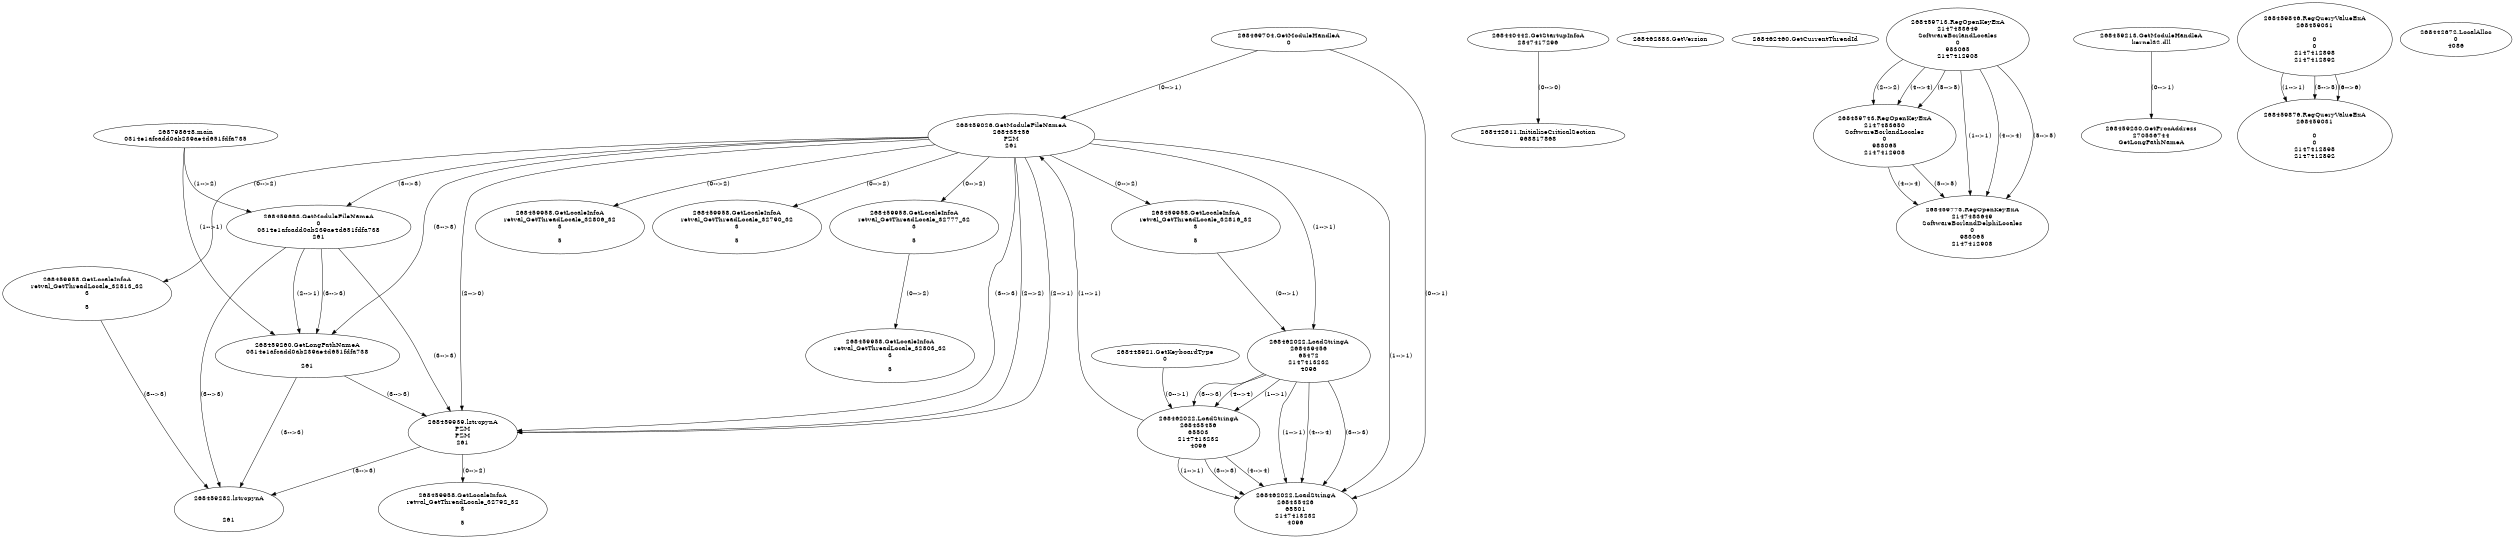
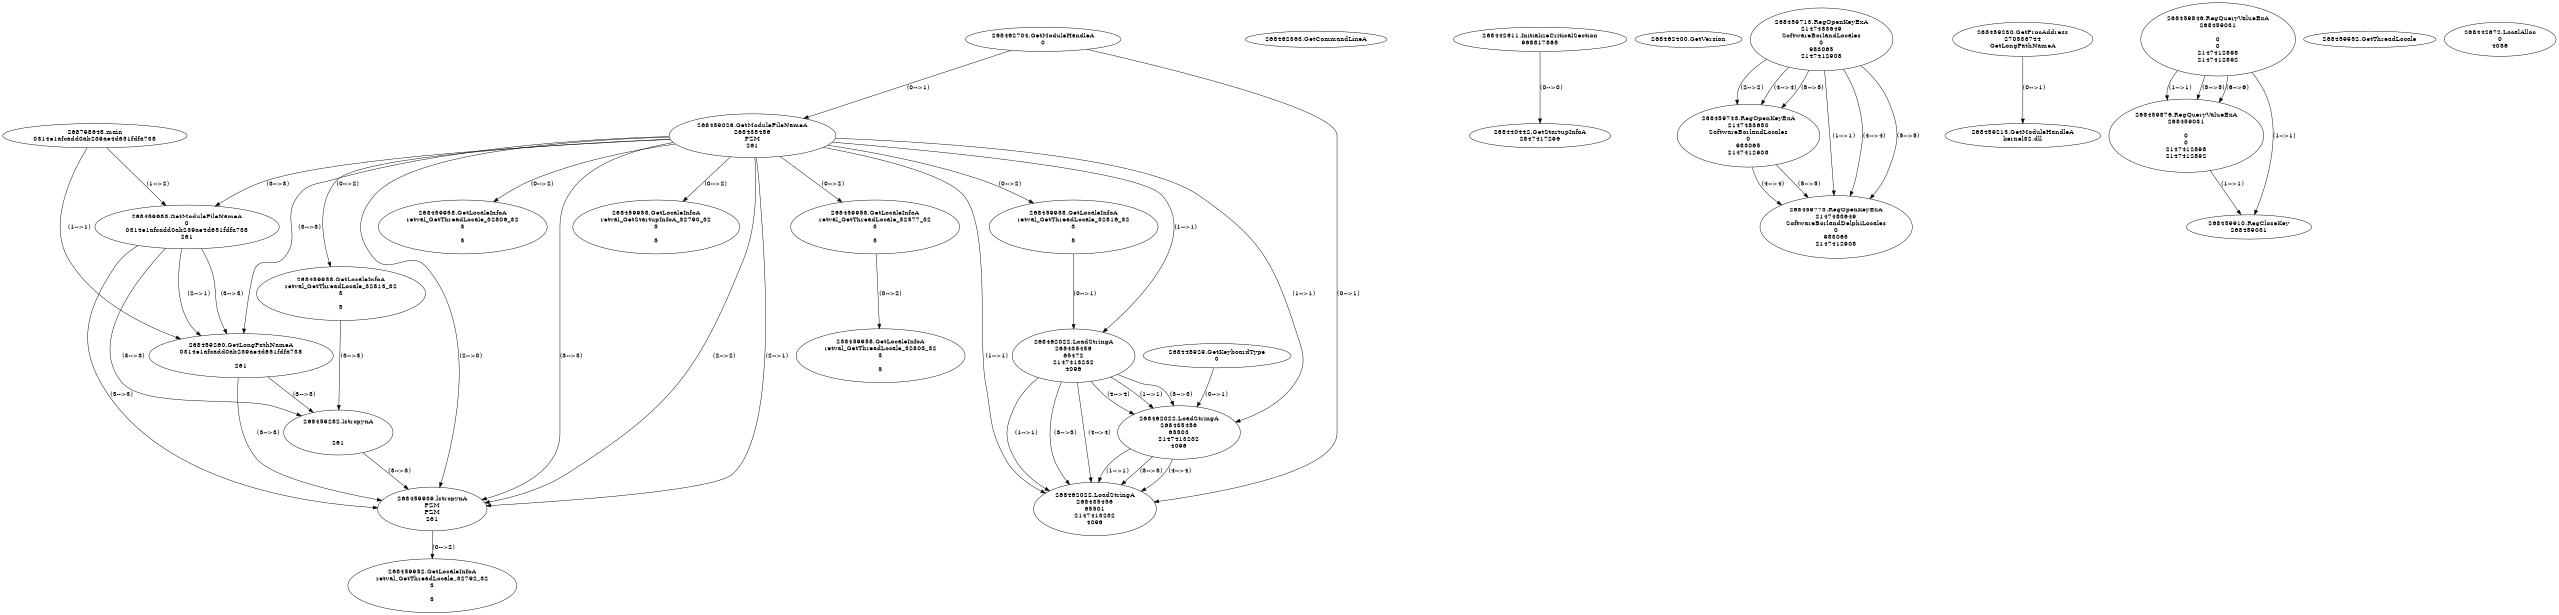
node "268469704.GetModuleHandleA 0": label "268469704.GetModuleHandleA 0" -> "268462704.GetModuleHandleA 0"
node "268462363.GetCommandLineA": added
node "268462383.GetVersion": removed
node "268462400.GetVersion": added
node "268462460.GetCurrentThreadId": removed
node "268459952.GetThreadLocale": added
edge "268459213.GetModuleHandleA kernel32.dll" -> "268459230.GetProcAddress 270536744 GetLongPathNameA": reversed
edge "268440442.GetStartupInfoA 2847417296" -> "268442611.InitializeCriticalSection 968817868": reversed
node "268798648.main 0314e1afcadd0ab239ae4d651fdfa735": label "268798648.main 0314e1afcadd0ab239ae4d651fdfa735" -> "268798648.main 0314e1afcadd0ab239ae4d651fdfa738"
node "268459958.GetLocaleInfoA retval_GetThreadLocale_32790_32 3 5": label "268459958.GetLocaleInfoA retval_GetThreadLocale_32790_32 3 5" -> "268459958.GetLocaleInfoA retval_GetStartupInfoA_32790_32 3 5"
node "268459958.GetLocaleInfoA retval_GetThreadLocale_32777_32 3 5": label "268459958.GetLocaleInfoA retval_GetThreadLocale_32777_32 3 5" -> "268459958.GetLocaleInfoA retval_GetThreadLocale_32577_32 3 5"
node "268459910.RegCloseKey 268459031": added
edge "268462022.LoadStringA 268435456 65503 2147413232 4096" -> "268459026.GetModuleFileNameA 268435456 PZM 261": reversed
node "268459958.GetLocaleInfoA retval_GetThreadLocale_32803_32 3 5": label "268459958.GetLocaleInfoA retval_GetThreadLocale_32803_32 3 5" -> "258459958.GetLocaleInfoA retval_GetThreadLocale_32803_32 3 5"
node "268448921.GetKeyboardType 0": label "268448921.GetKeyboardType 0" -> "268448929.GetKeyboardType 0"
node "268462022.LoadStringA 268439456 65472 2147413232 4096": label "268462022.LoadStringA 268439456 65472 2147413232 4096" -> "268462022.LoadStringA 268435456 65472 2147413232 4096"
edge "268459939.lstrcpynA PZM PZM 261" -> "268459282.lstrcpynA 261": reversed
node "268459958.GetLocaleInfoA retval_GetThreadLocale_32792_32 3 5": label "268459958.GetLocaleInfoA retval_GetThreadLocale_32792_32 3 5" -> "268459952.GetLocaleInfoA retval_GetThreadLocale_32792_32 3 5"
node "268462022.LoadStringA 268435426 65501 2147413232 4096": label "268462022.LoadStringA 268435426 65501 2147413232 4096" -> "268462022.LoadStringA 268435456 65501 2147413232 4096"
